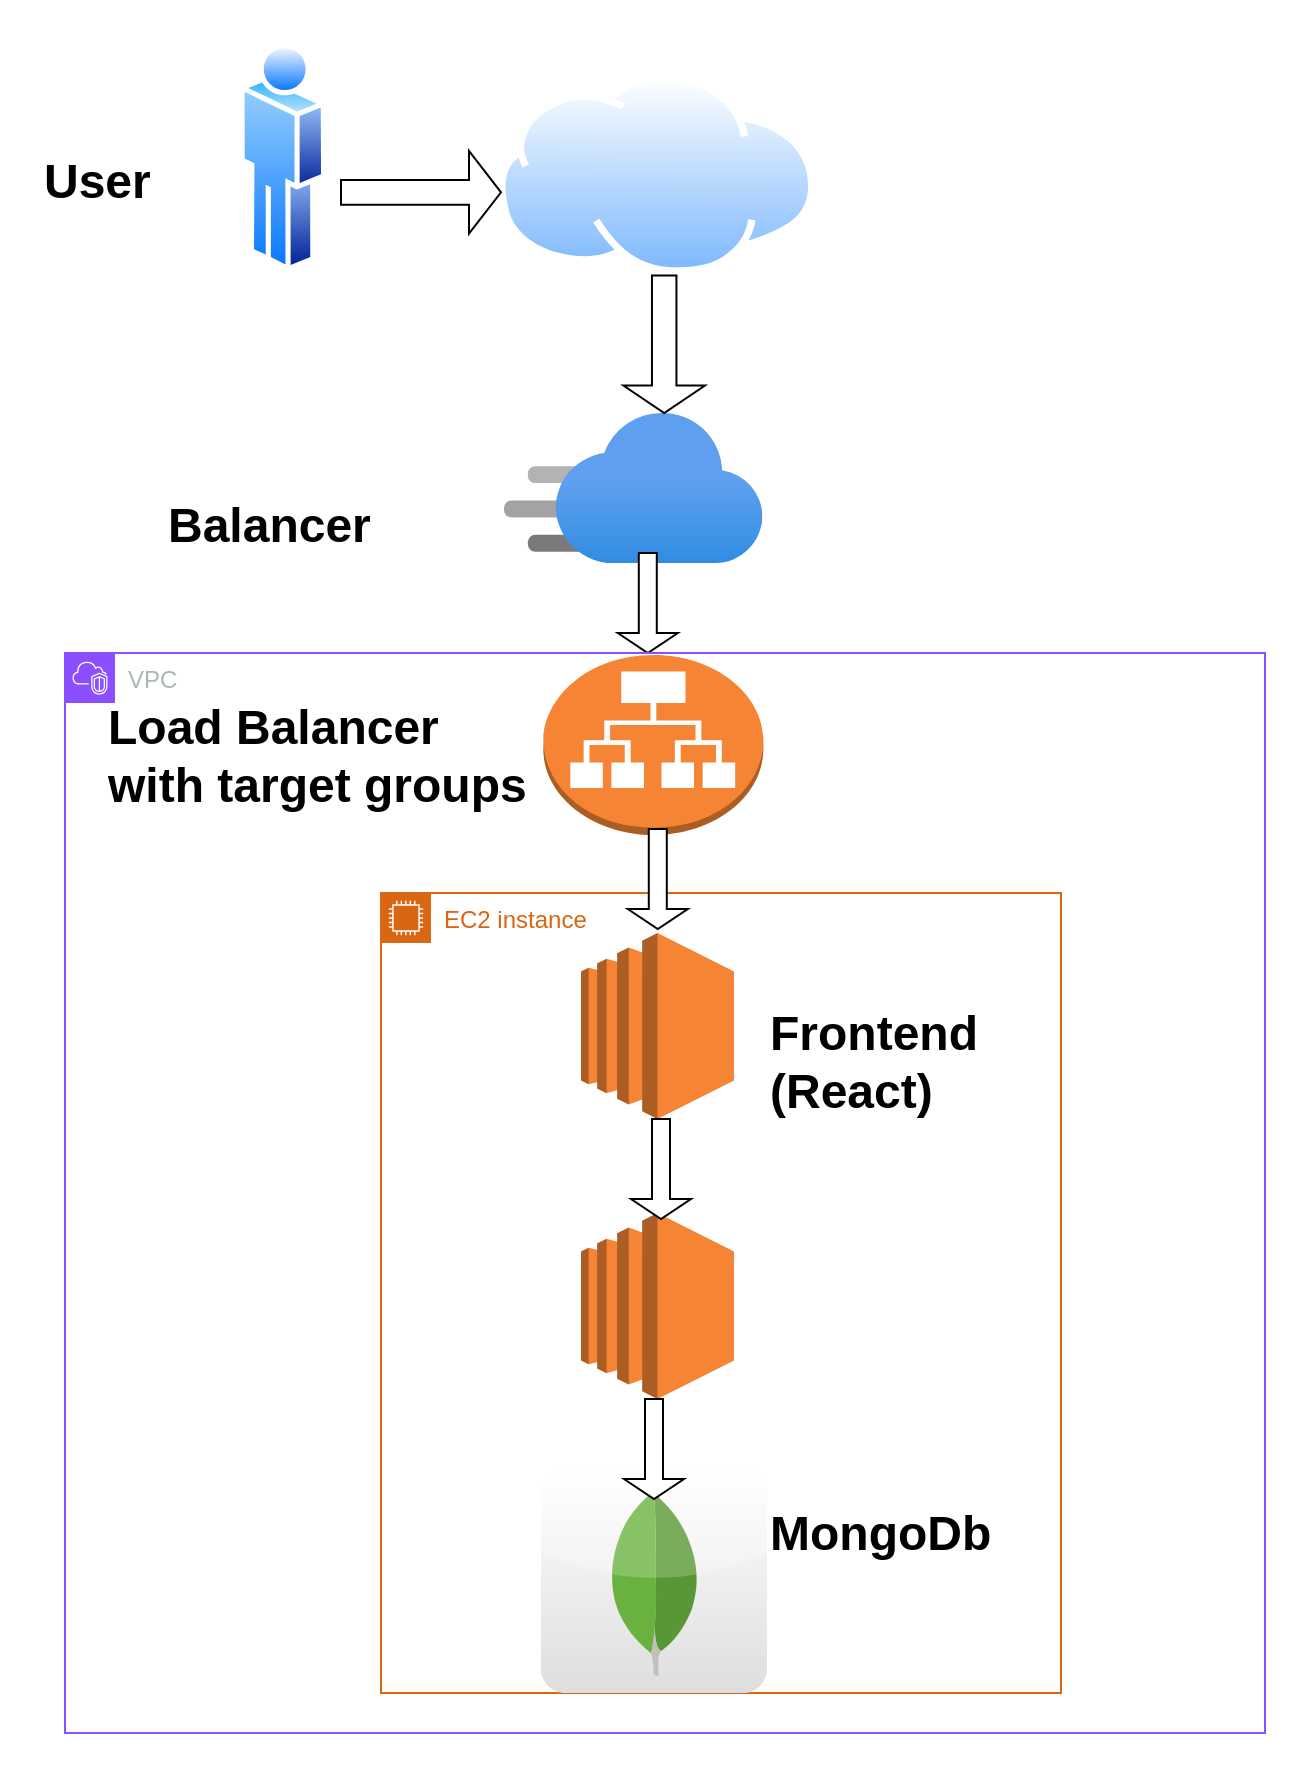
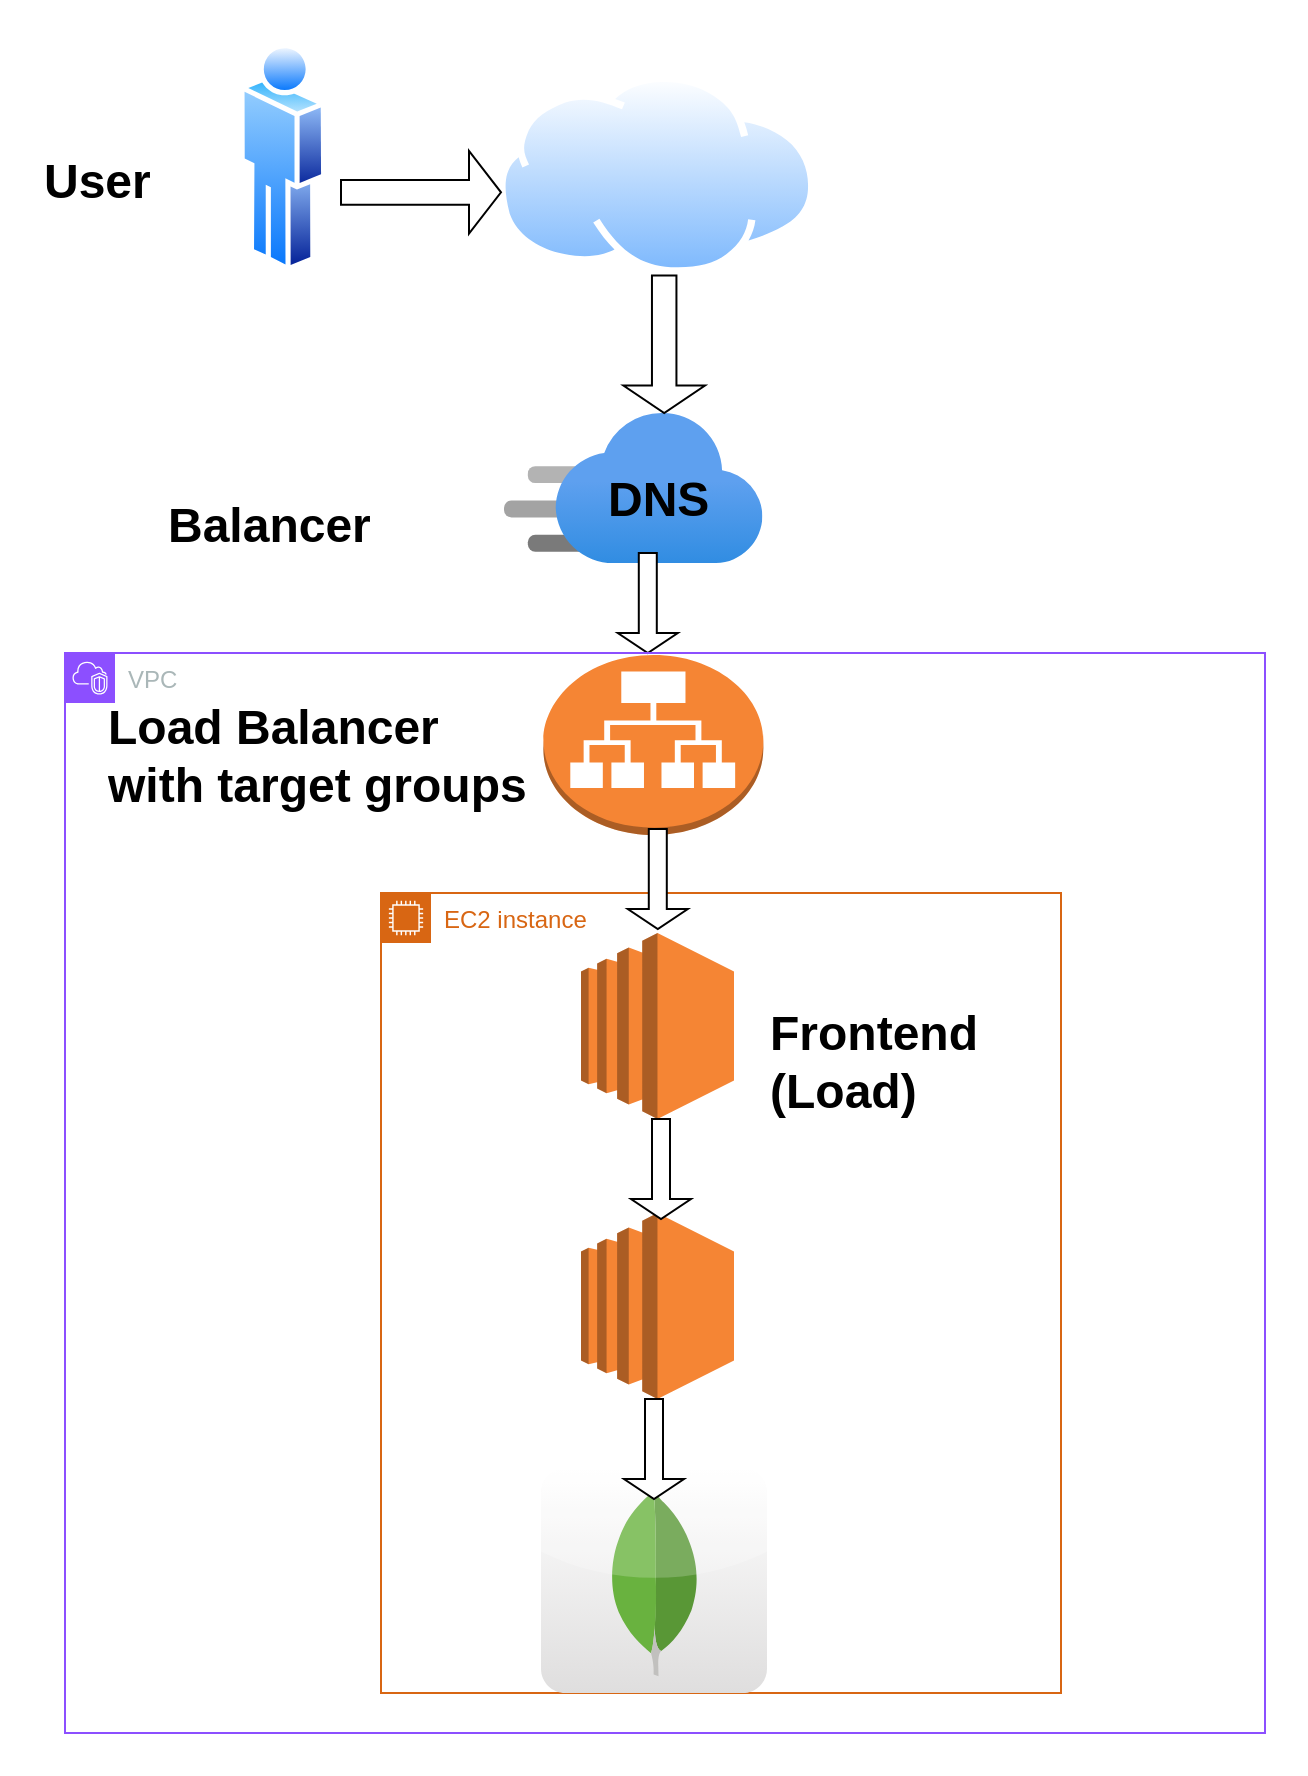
node "DNS": added
node "Frontend (React)": label "Frontend (React)" -> "Frontend (Load)"
node "MongoDb": removed
